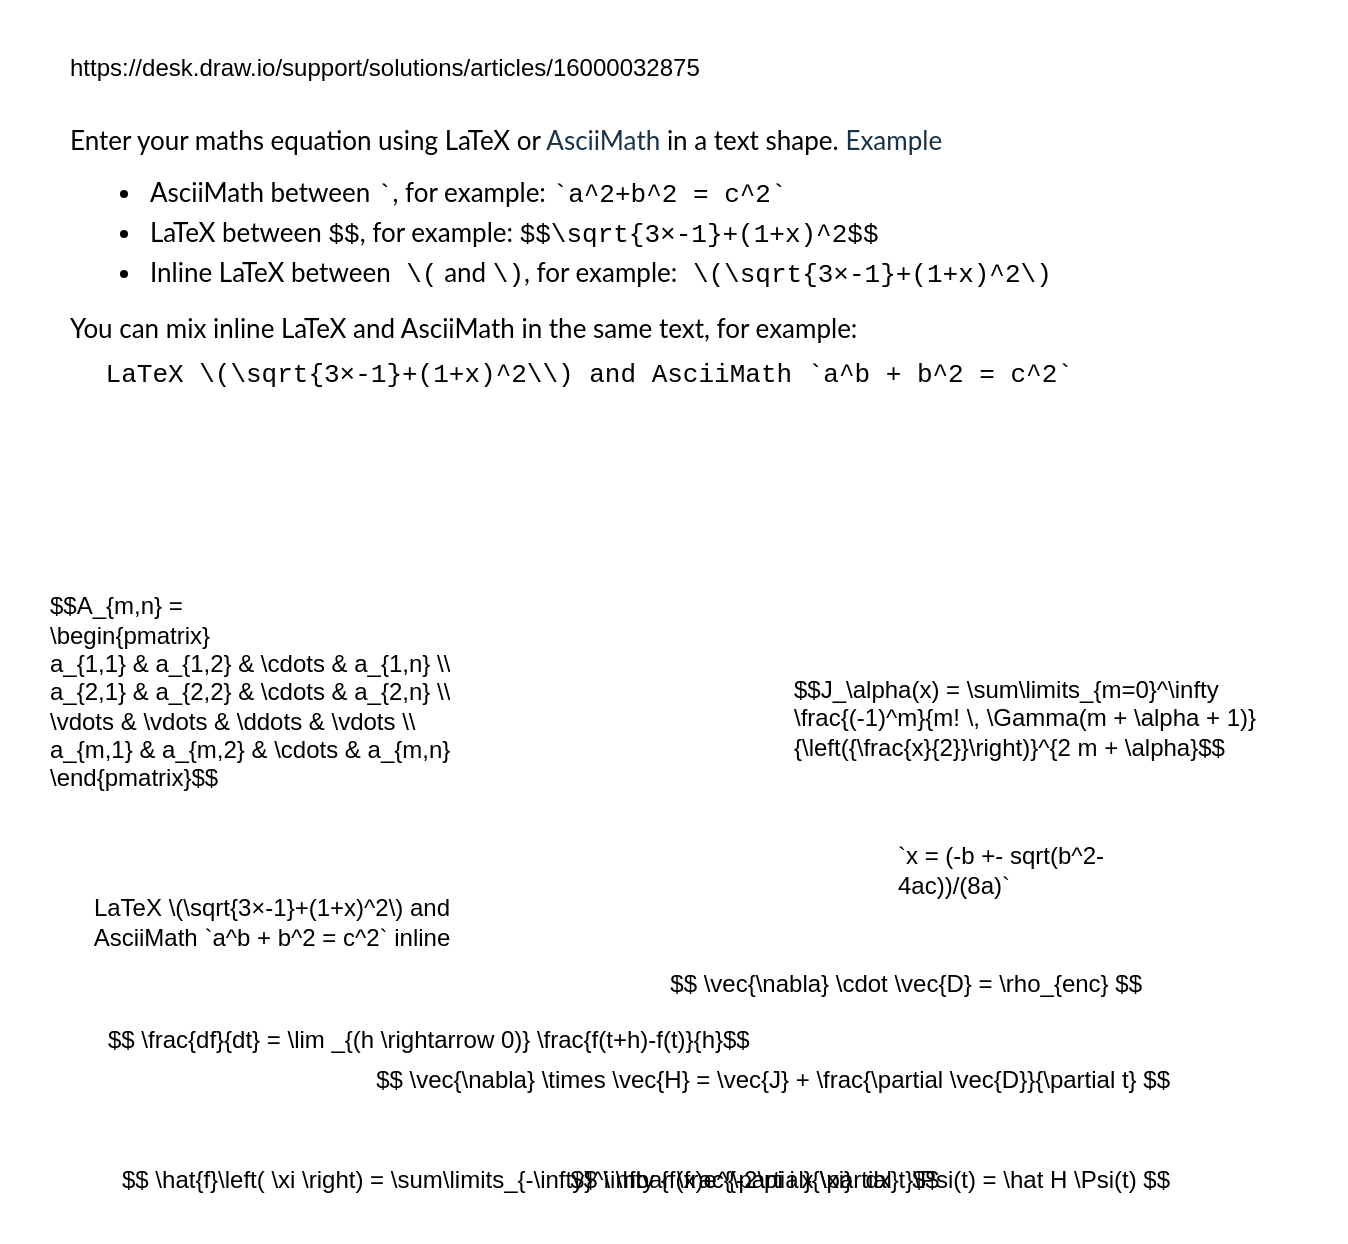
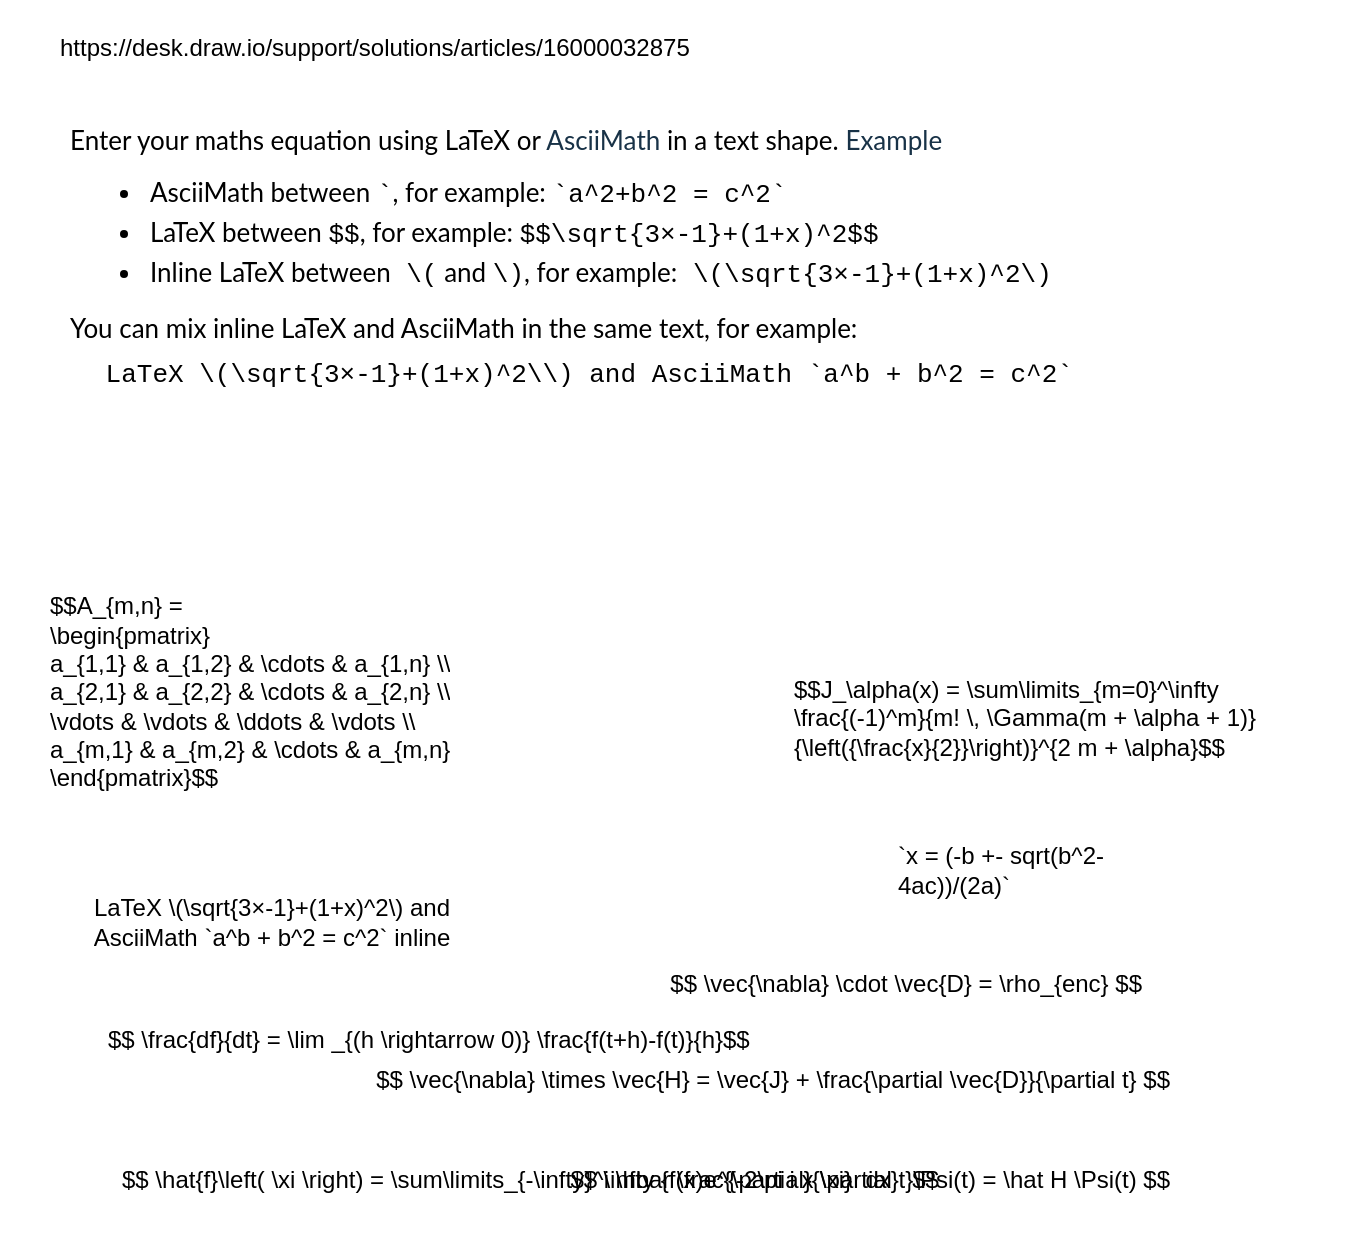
node "https://desk.draw.io/support/solutions/articles/16000032875": moved (407, 71) -> (397, 51)
node "`x = (-b +- sqrt(b^2-4ac))/(8a)`": label "`x = (-b +- sqrt(b^2-4ac))/(8a)`" -> "`x = (-b +- sqrt(b^2-4ac))/(2a)`"
